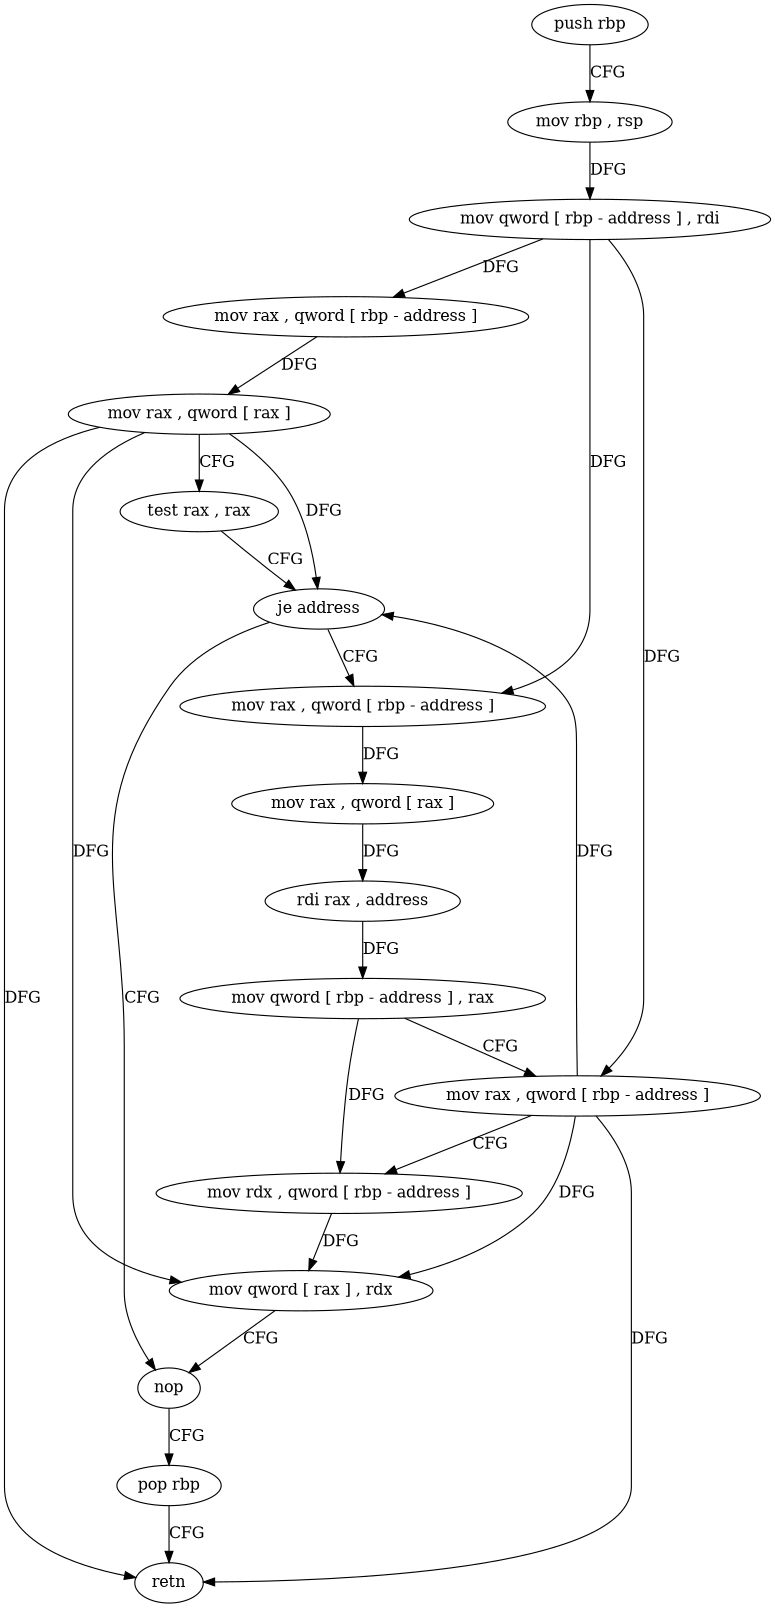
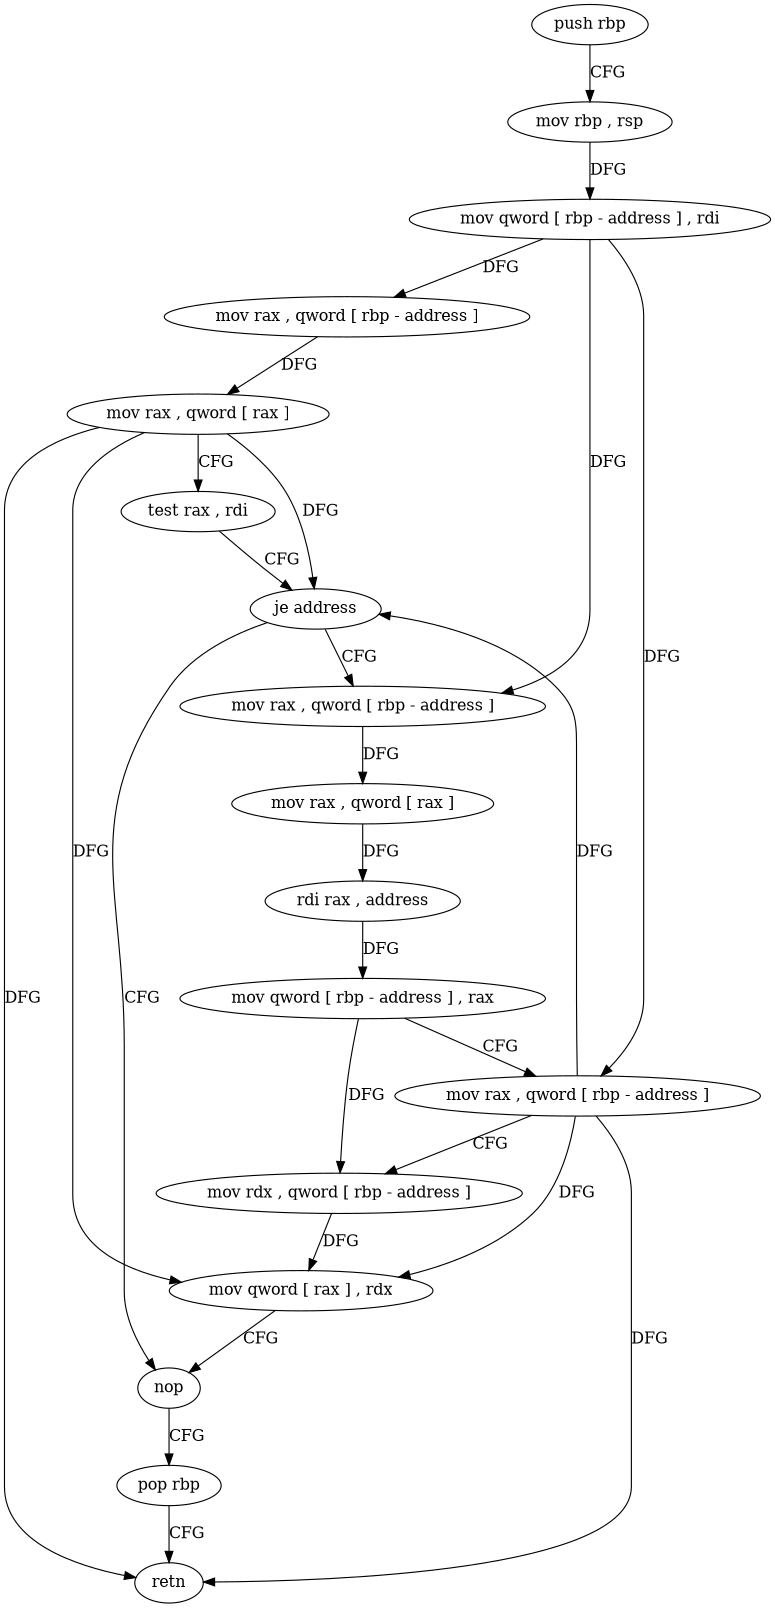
node "test rax , rax": label "test rax , rax" -> "test rax , rdi"
